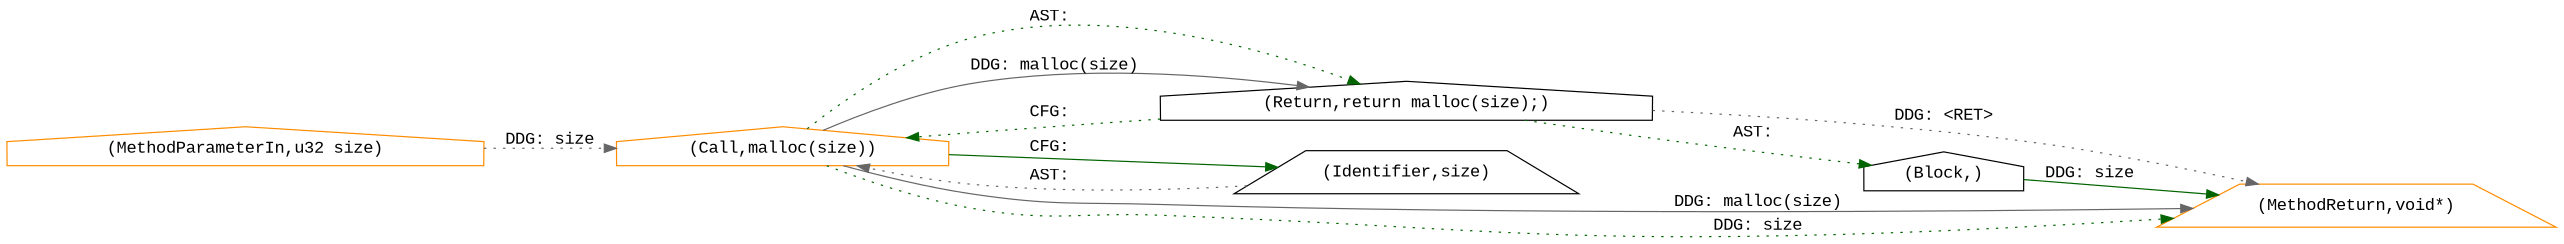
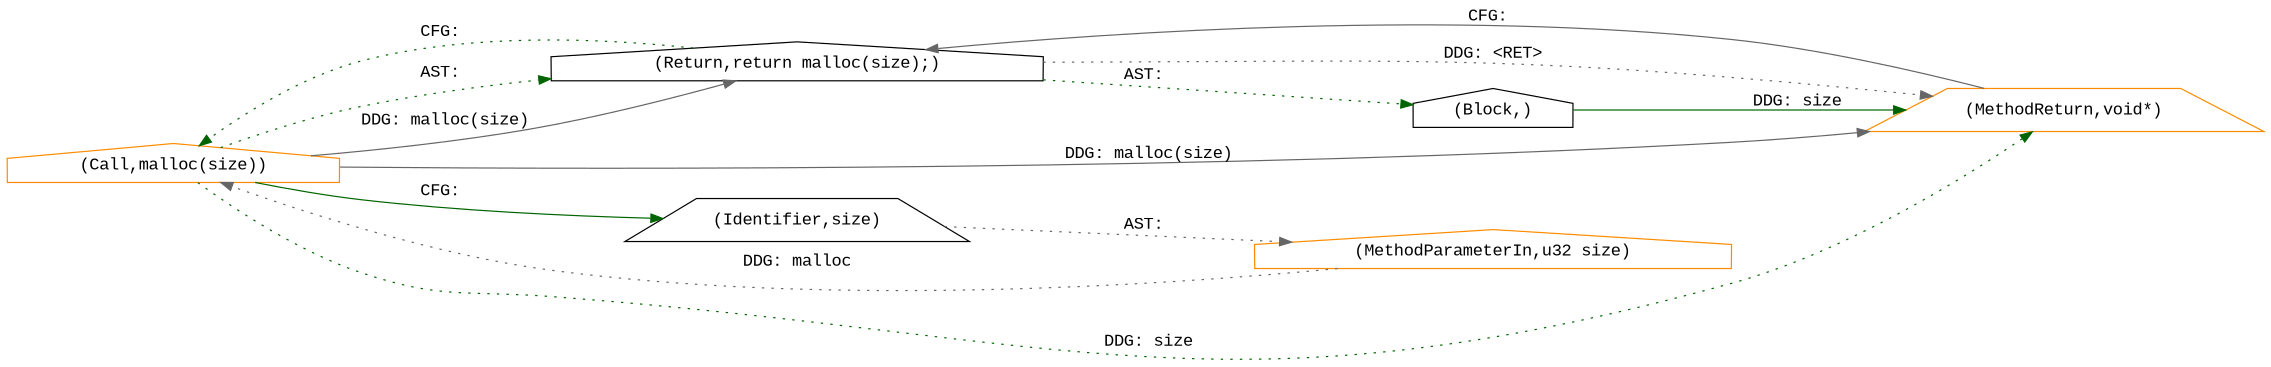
edge "(MethodReturn,void*)" -> "(Return,return malloc(size);)": added, label "CFG:"
edge "(MethodParameterIn,u32 size)" -> "(Call,malloc(size))": label "DDG: size" -> "DDG: malloc"
edge "(Identifier,size)" -> "(Call,malloc(size))": now "(Identifier,size)" -> "(MethodParameterIn,u32 size)"
